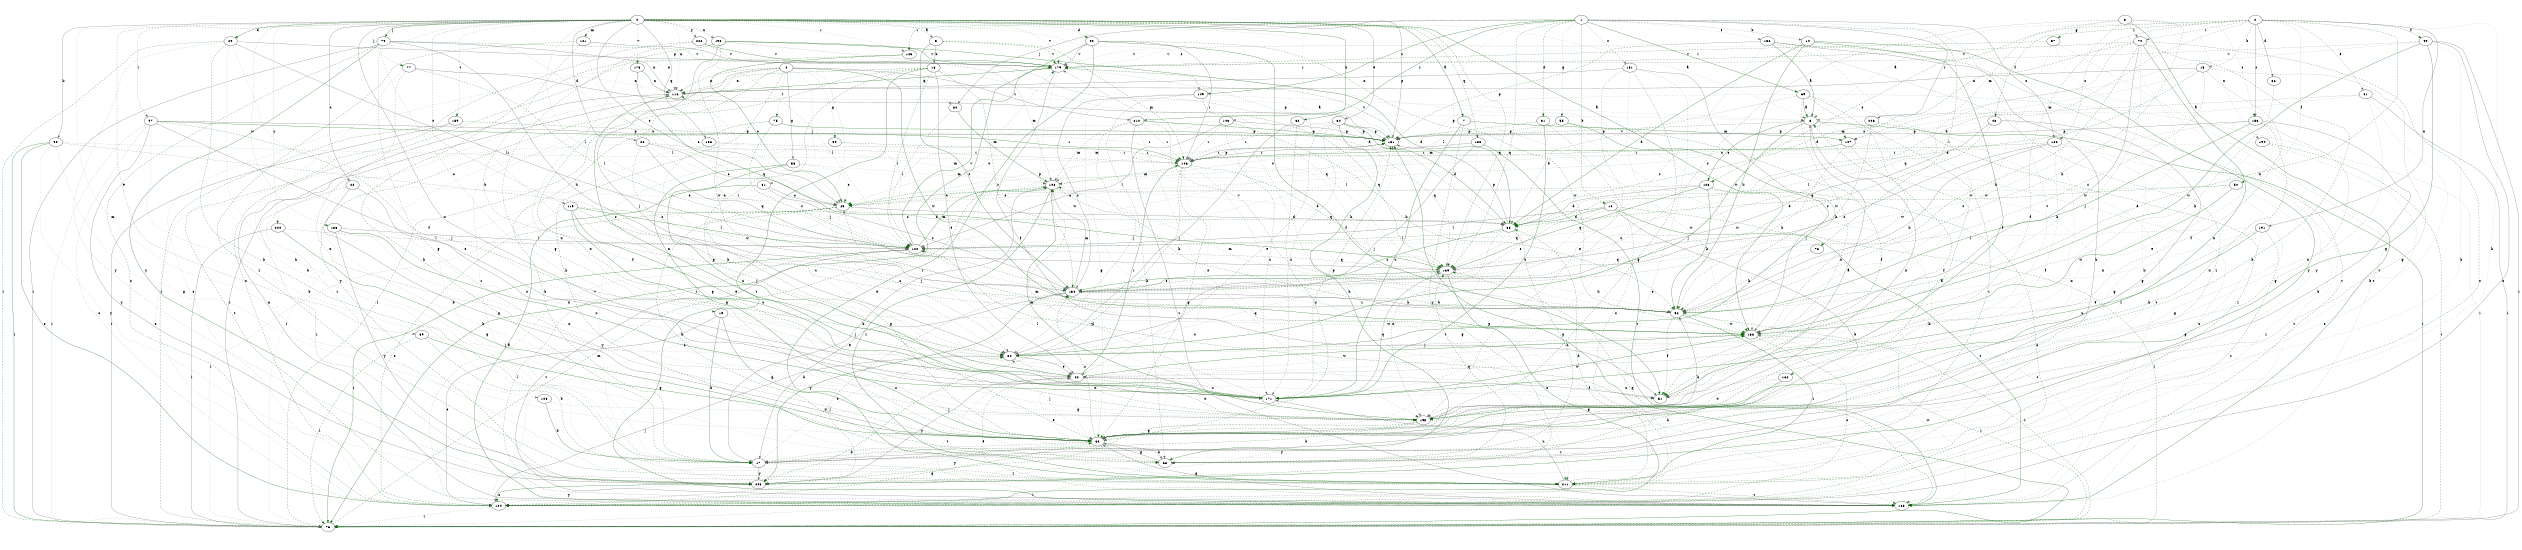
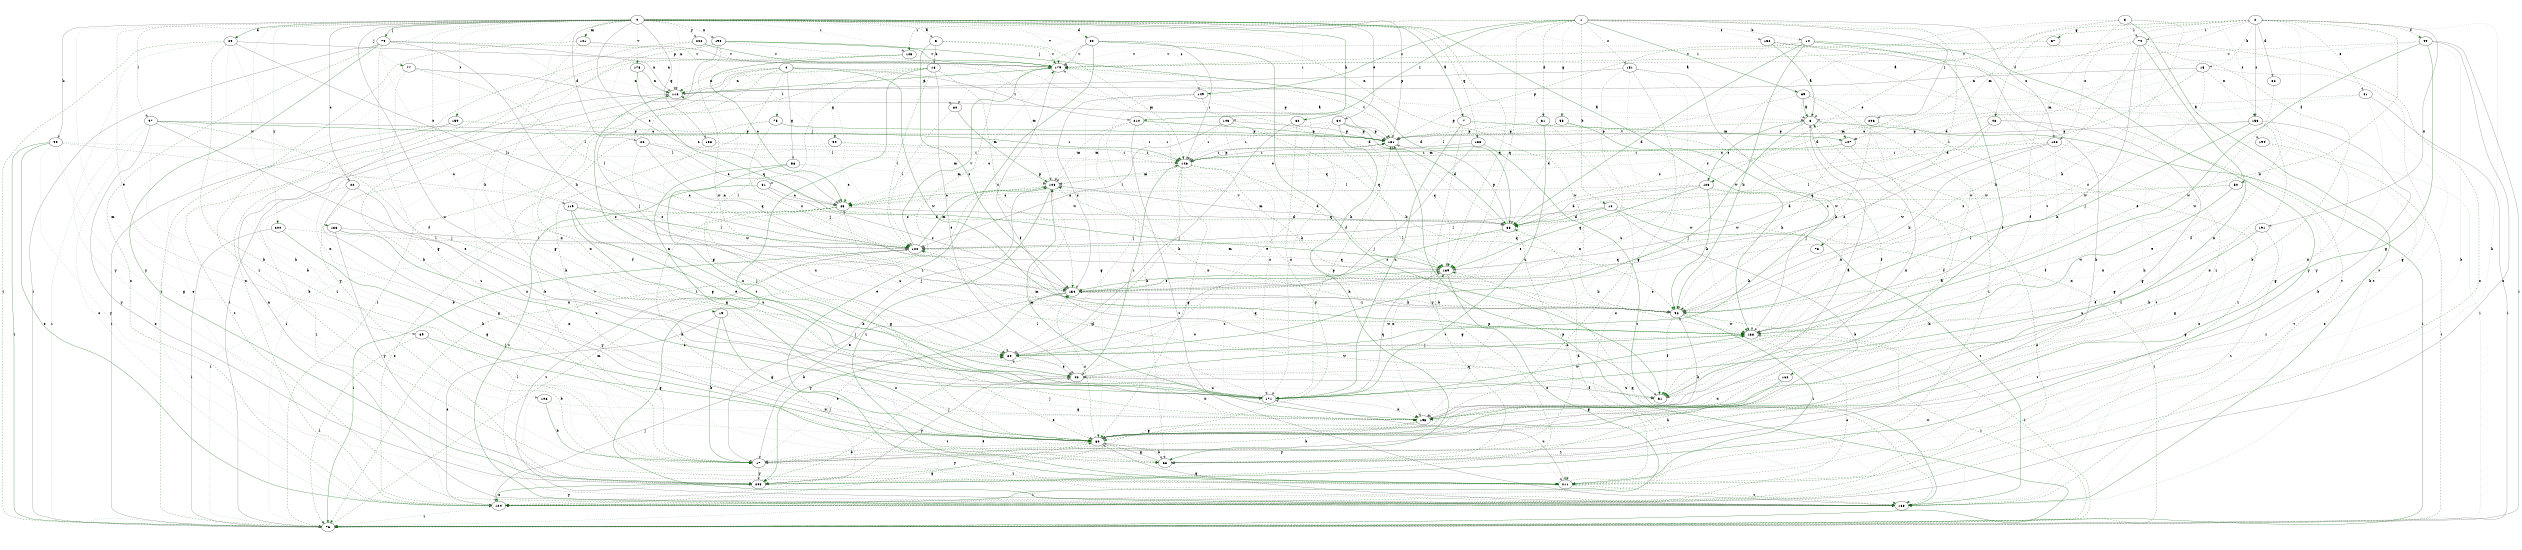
edge "1" -> "80": style solid -> dotted
edge "152" -> "131": now "14" -> "131"
edge "74" -> "139": removed, label "q"
edge "32" -> "188": label "k" -> "w"
edge "154" -> "108": now "33" -> "108"
edge "30" -> "76": style solid -> dashed
edge "119" -> "92": now "146" -> "92"
edge "81" -> "163": label "a" -> "t"
edge "146" -> "211": added, label "z"
edge "84" -> "195": now "171" -> "195"
